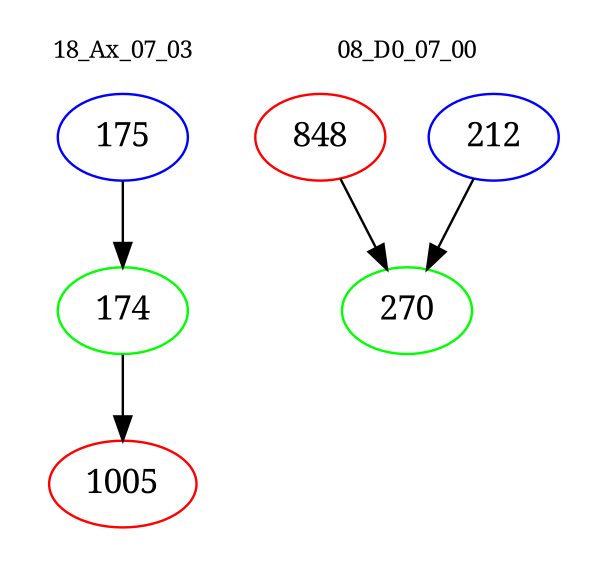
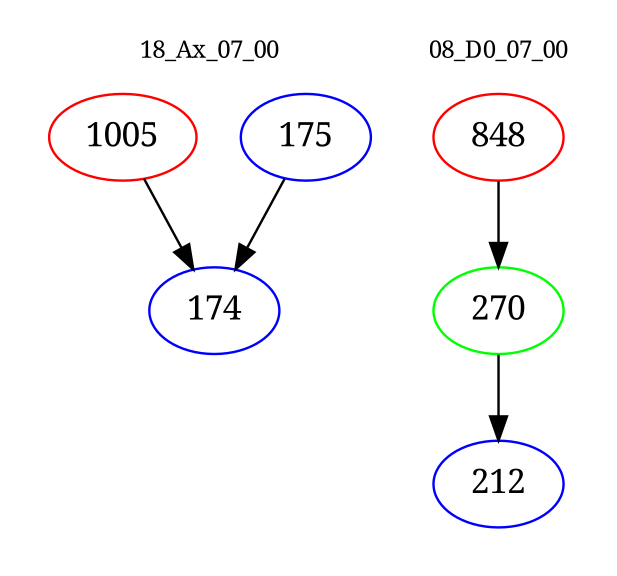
cluster "18_Ax_07_03": label "18_Ax_07_03" -> "18_Ax_07_00"
edge "212" -> "270": reversed
node "174": color green -> blue
edge "174" -> "1005": reversed
